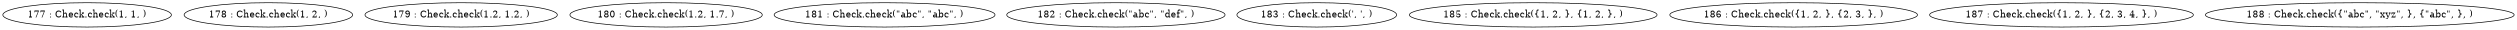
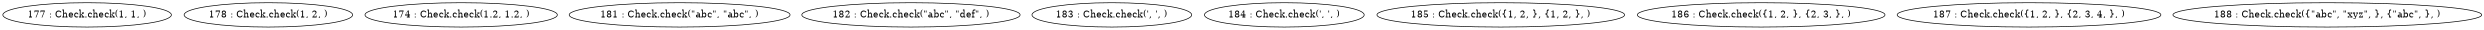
node "179 : Check.check(1.2, 1.2, )": label "179 : Check.check(1.2, 1.2, )" -> "174 : Check.check(1.2, 1.2, )"
node "180 : Check.check(1.2, 1.7, )": removed
node "184 : Check.check(', ', )": added
